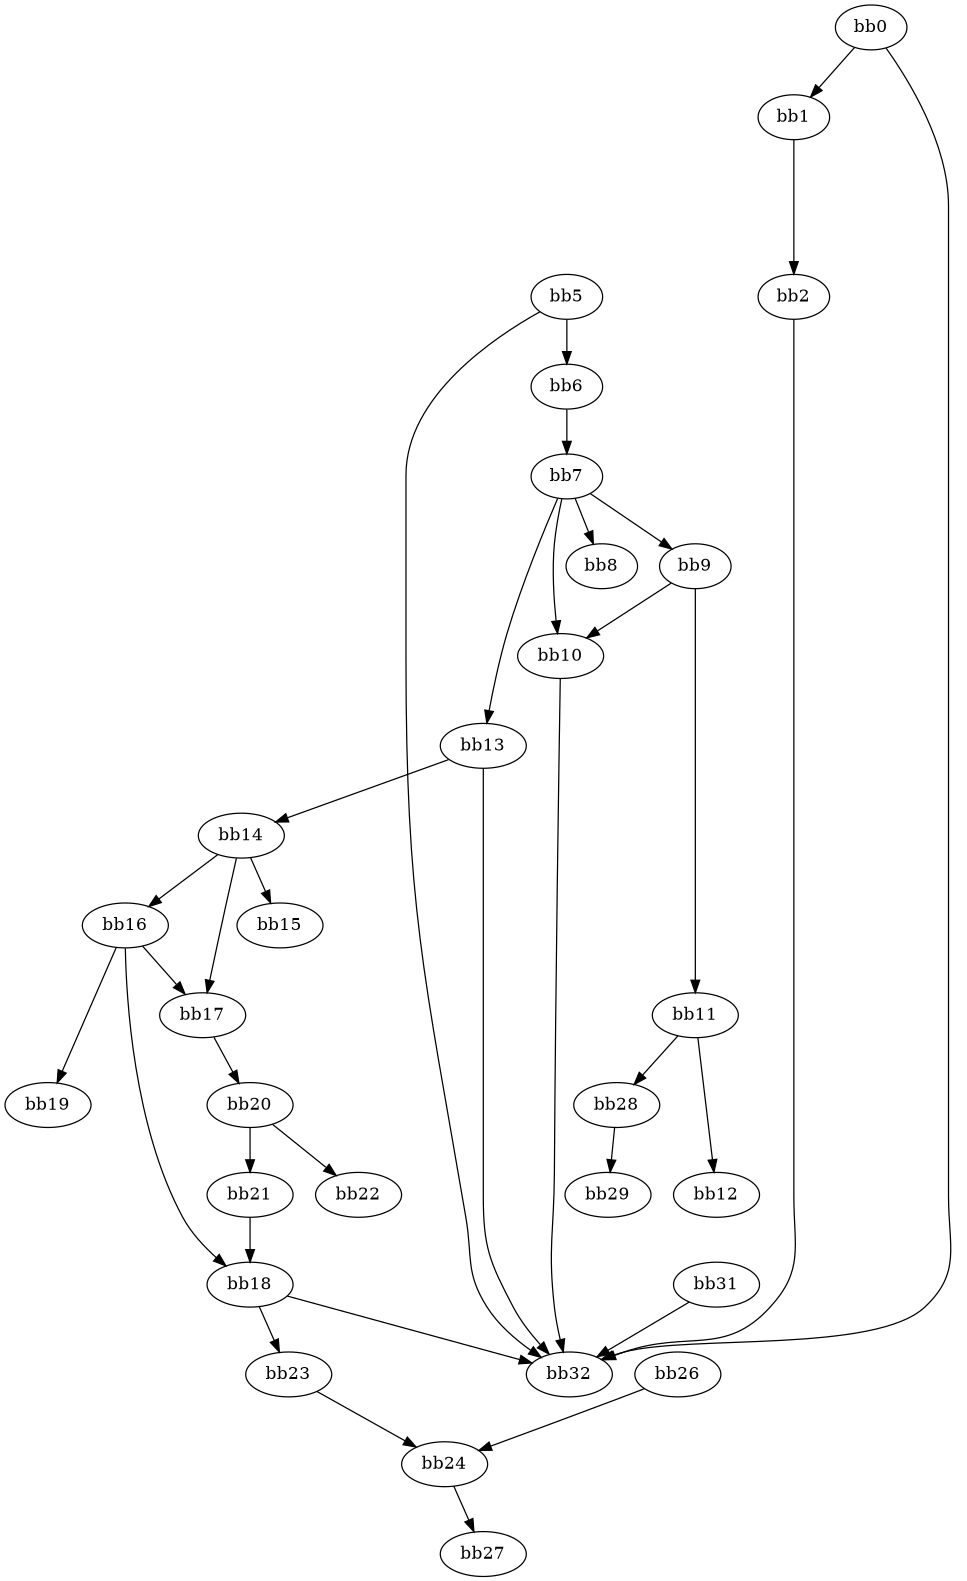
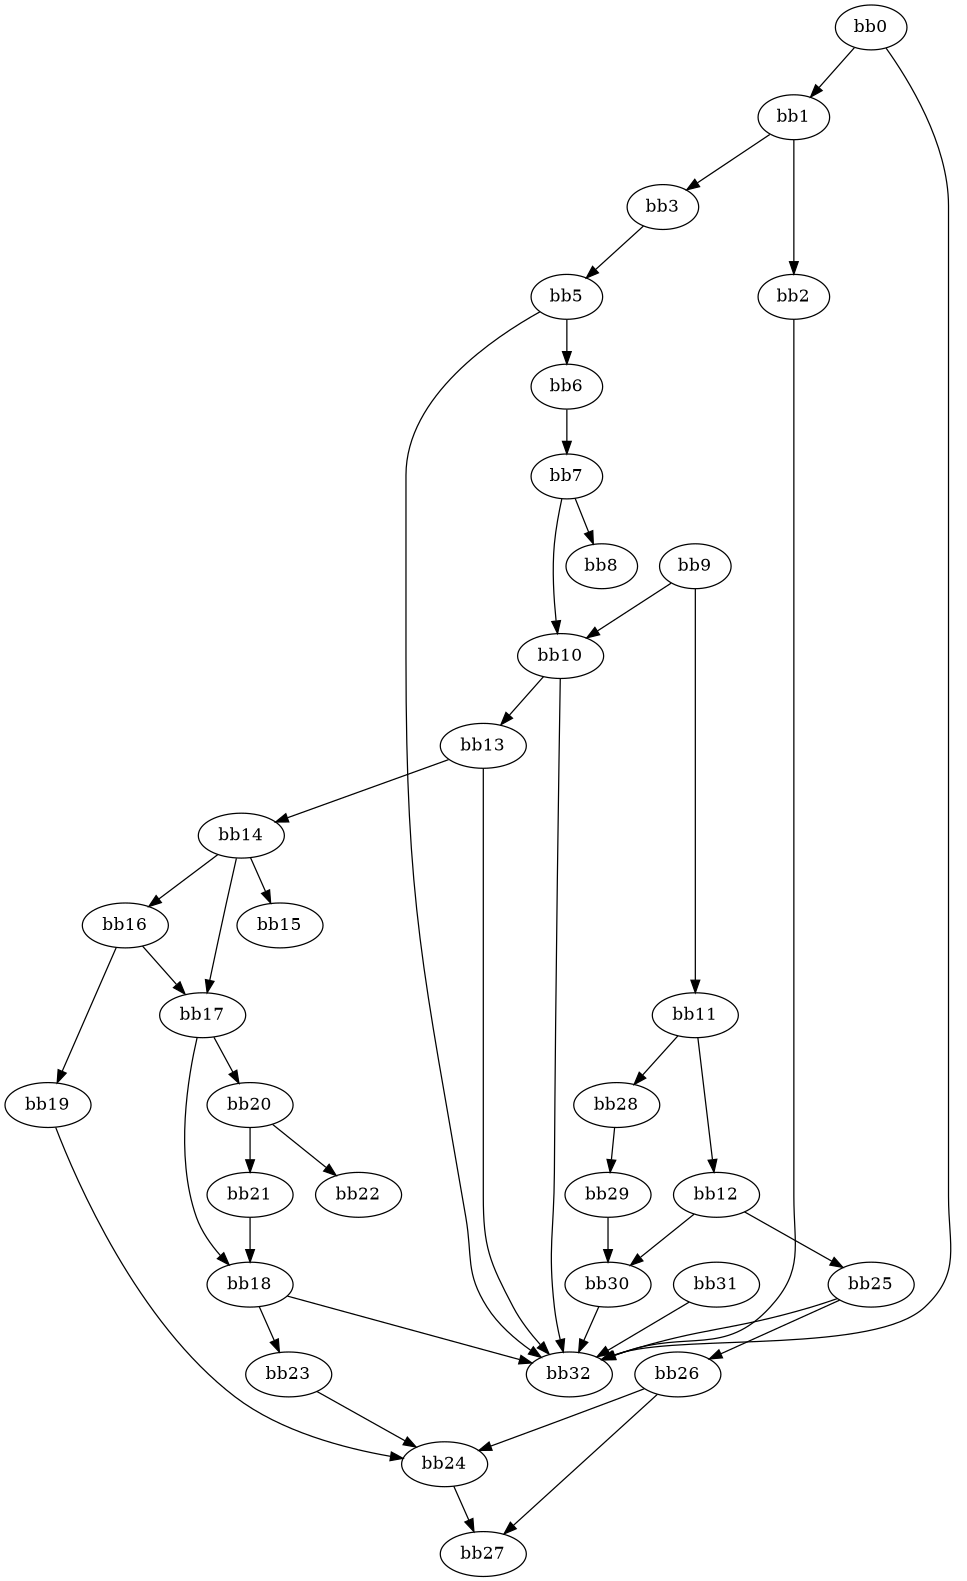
node "bb3": added
edge "bb7" -> "bb9": removed
edge "bb7" -> "bb13": now "bb10" -> "bb13"
edge "bb16" -> "bb18": now "bb17" -> "bb18"
node "bb30": added
node "bb25": added
edge "bb19" -> "bb24": added
edge "bb26" -> "bb27": added
